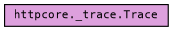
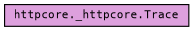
node "httpcore._trace.Trace": label "httpcore._trace.Trace" -> "httpcore._httpcore.Trace"
